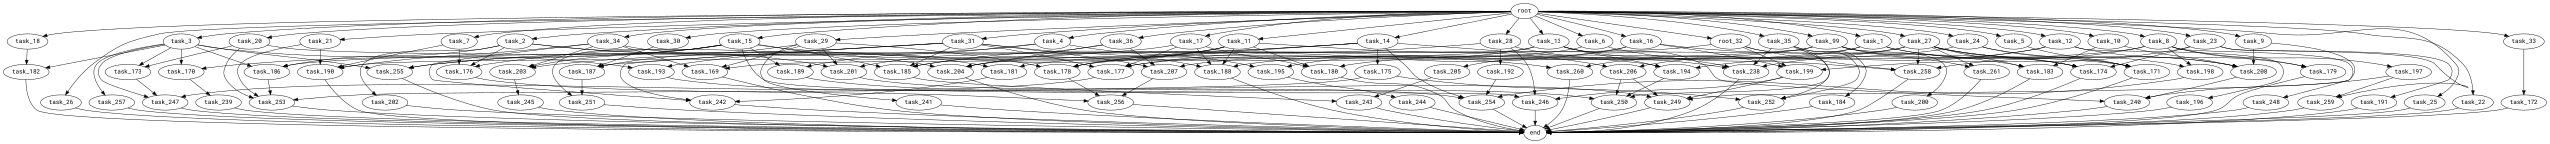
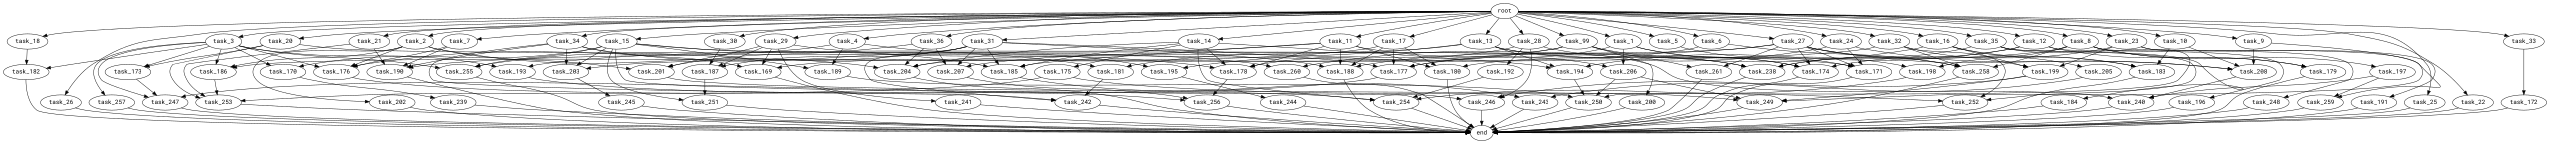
node "root_32": label "root_32" -> "task_32"
edge "task_3" -> "task_176": added
